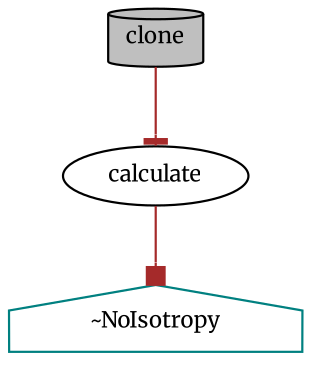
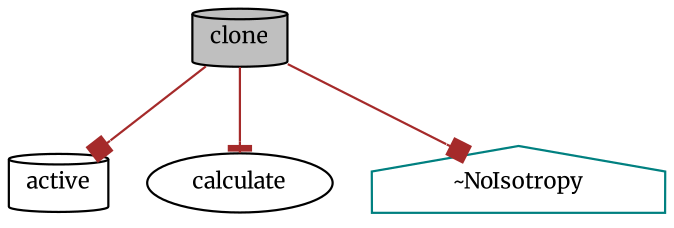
node "active": added
edge "calculate" -> "~NoIsotropy": now "clone" -> "~NoIsotropy"
